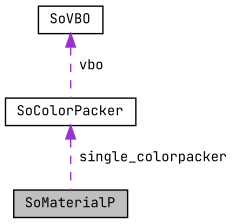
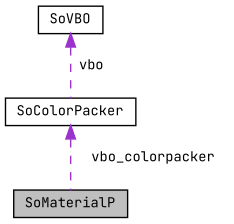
edge "SoMaterialP" -> "SoColorPacker": label " single_colorpacker" -> " vbo_colorpacker"
